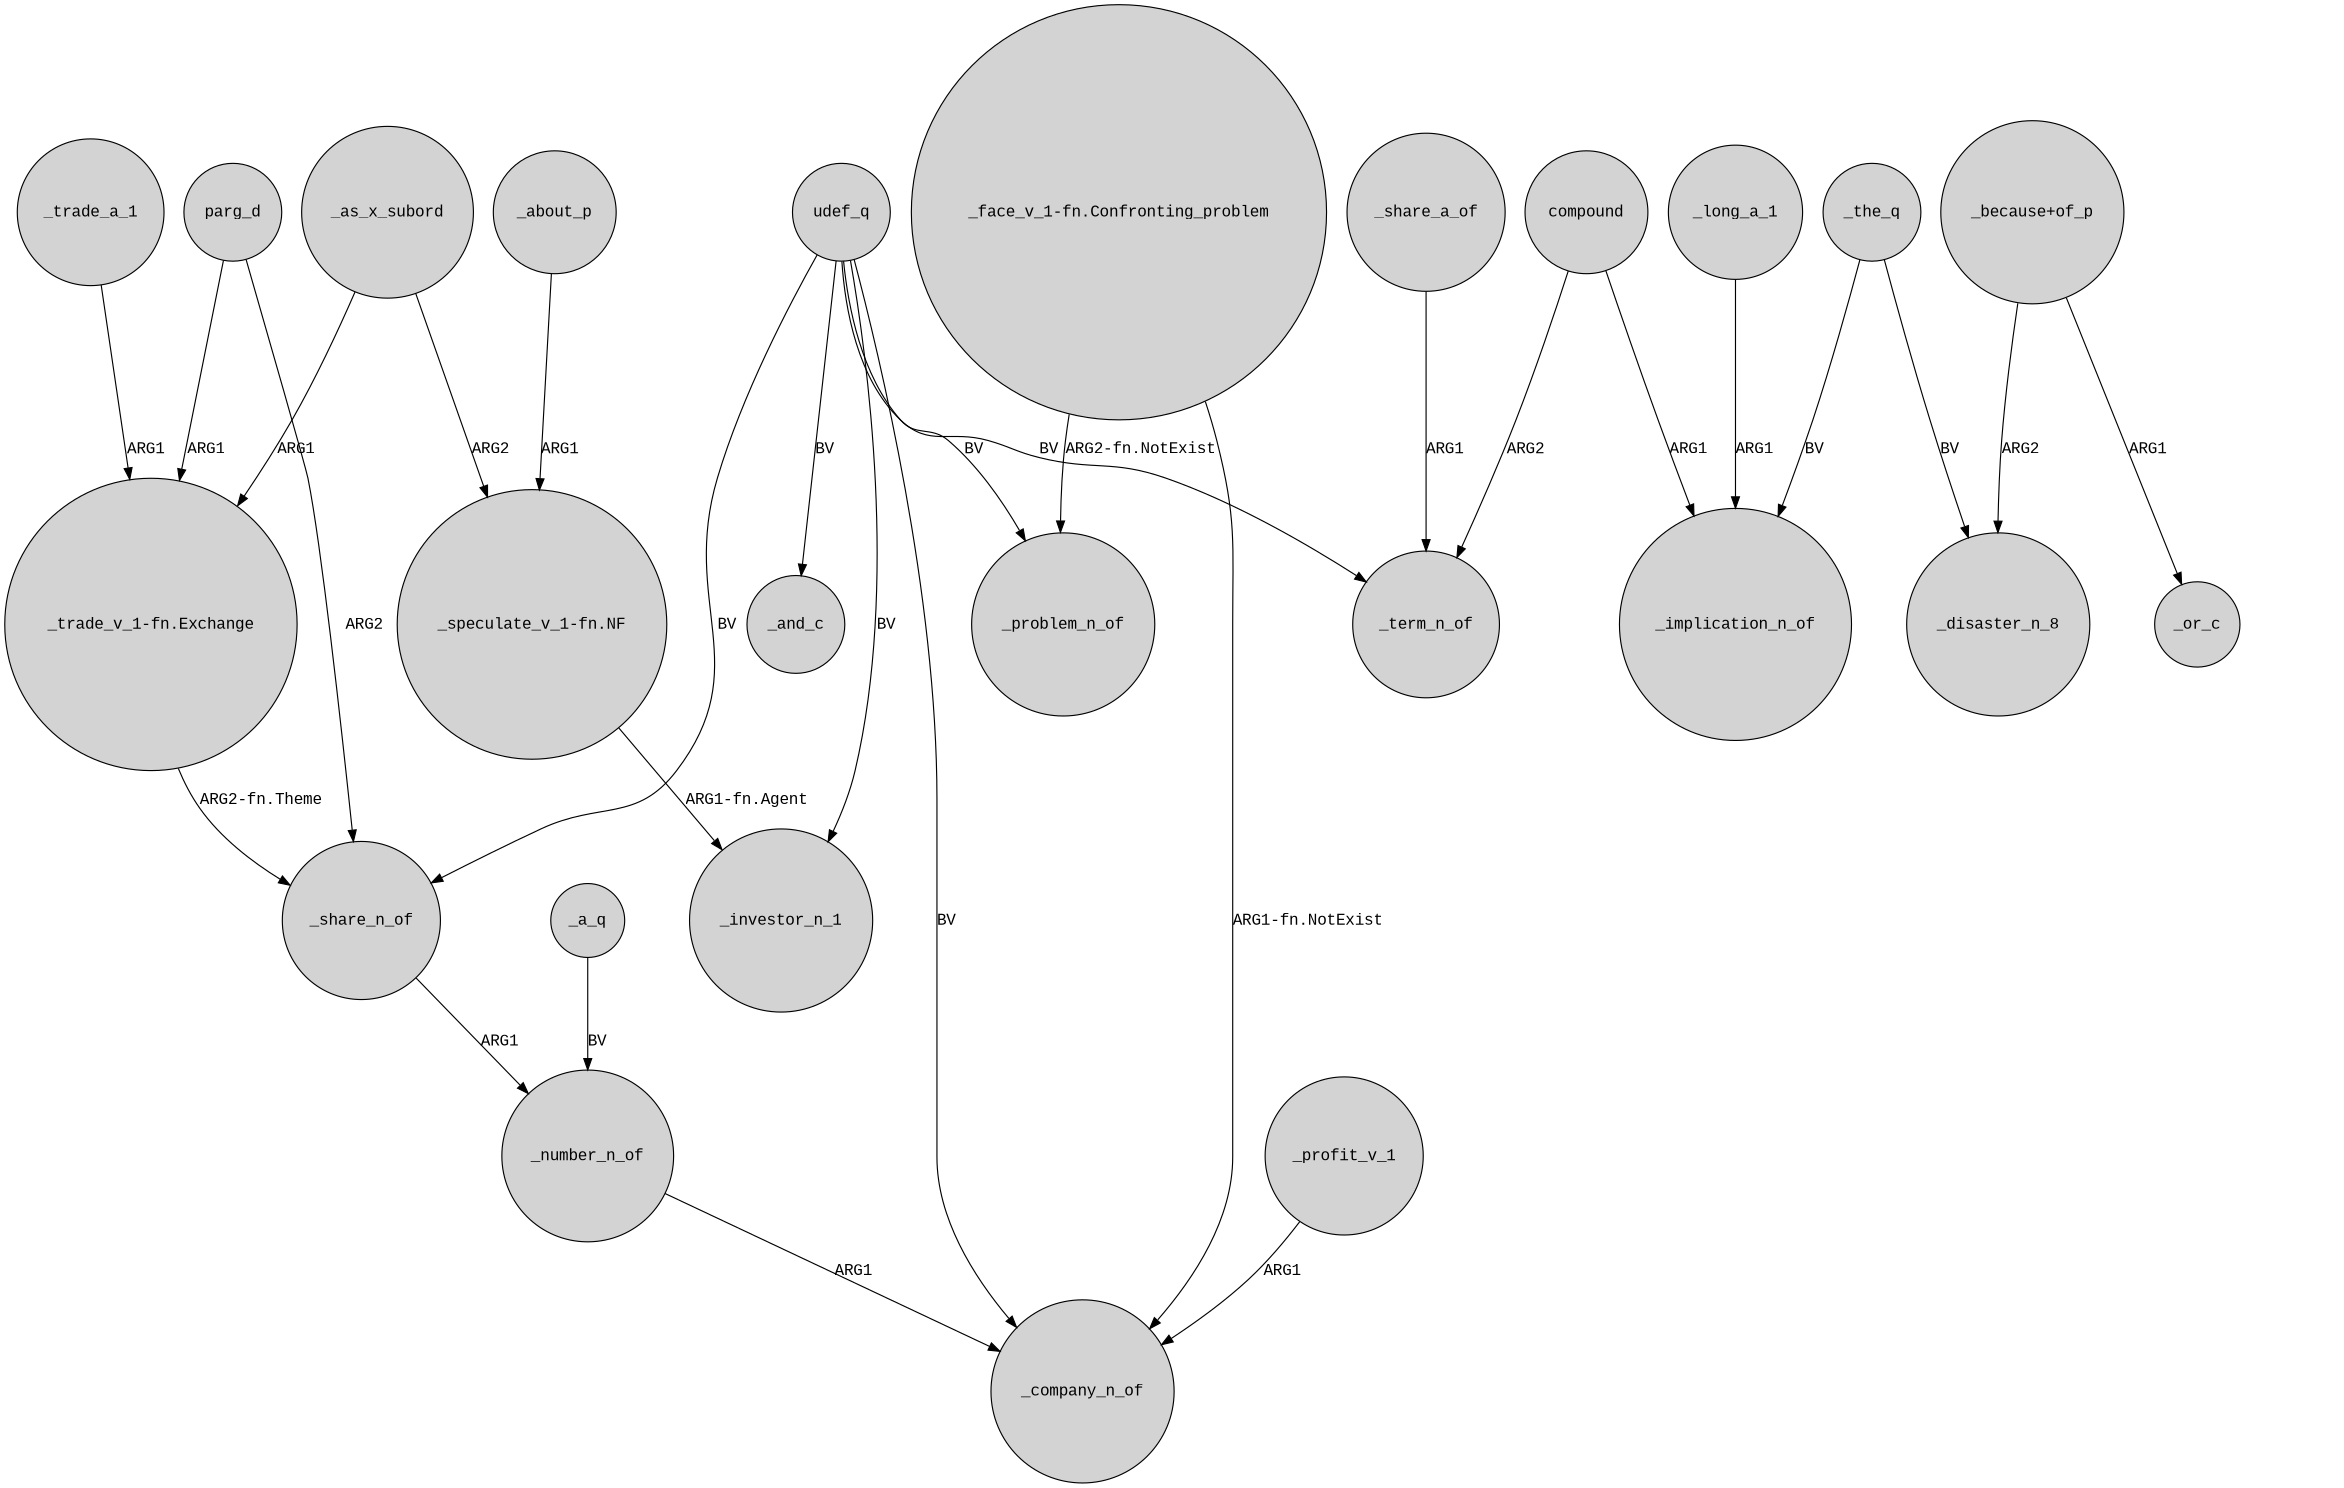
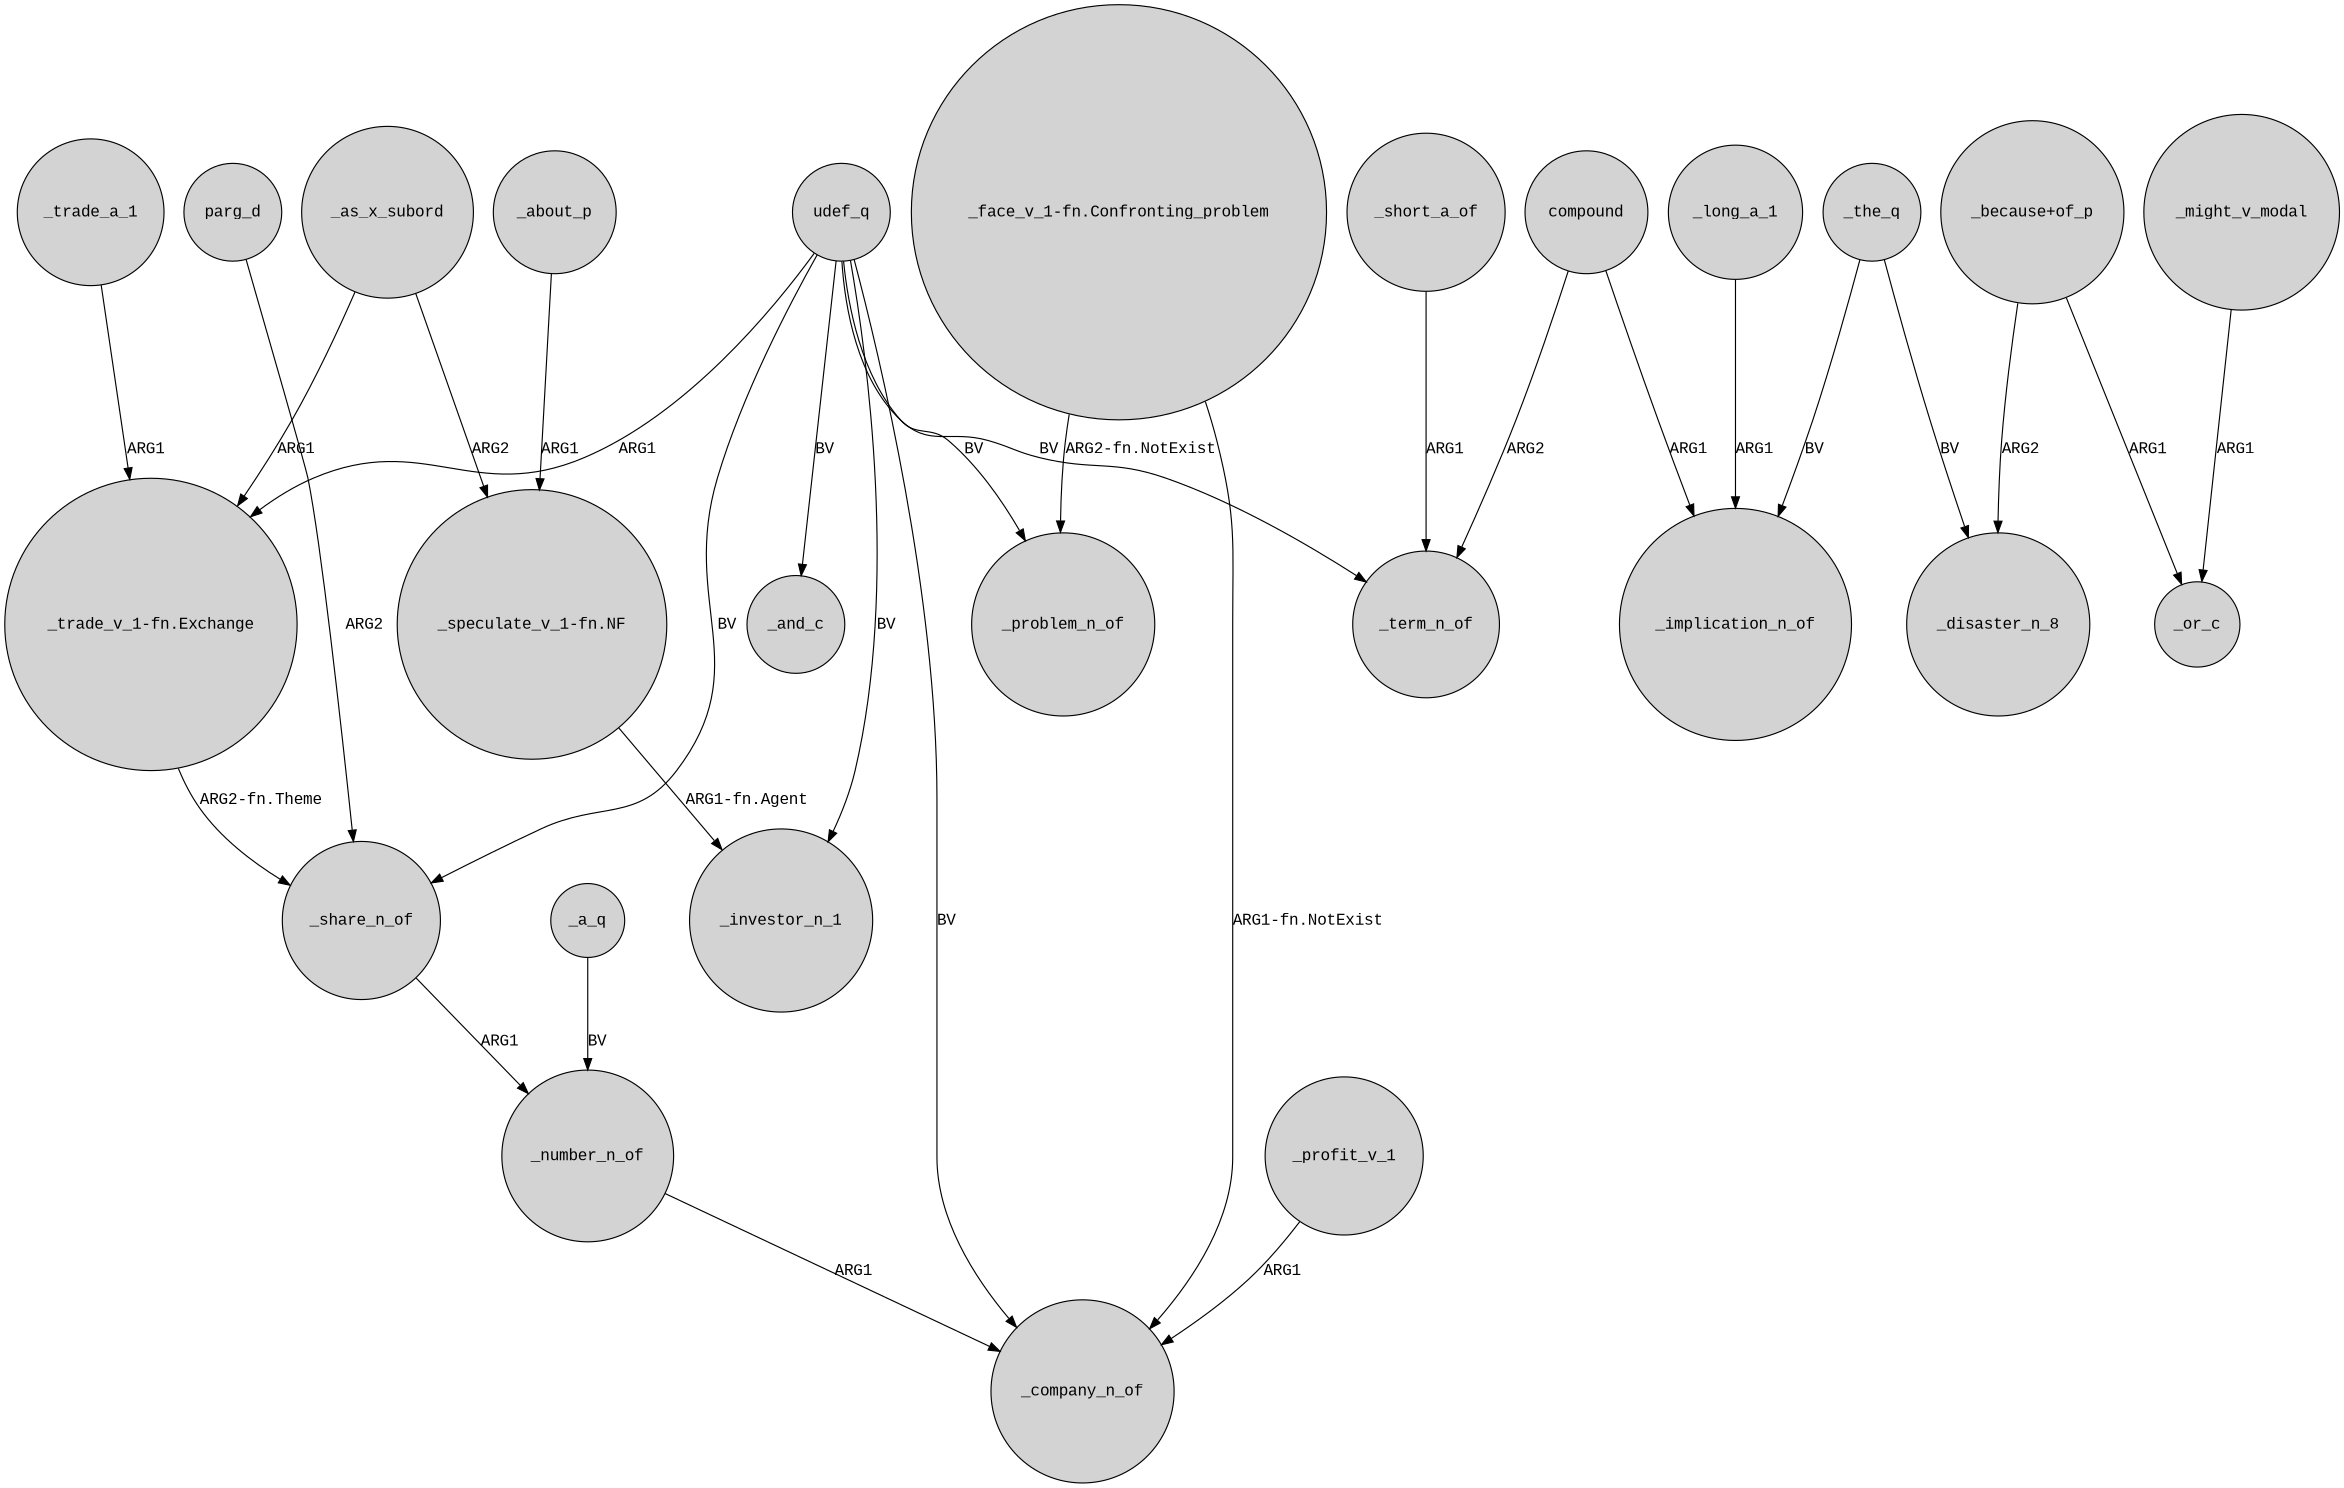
node "_share_a_of": label "_share_a_of" -> "_short_a_of"
node "_might_v_modal": added
edge "parg_d" -> "_trade_v_1-fn.Exchange": now "udef_q" -> "_trade_v_1-fn.Exchange"
